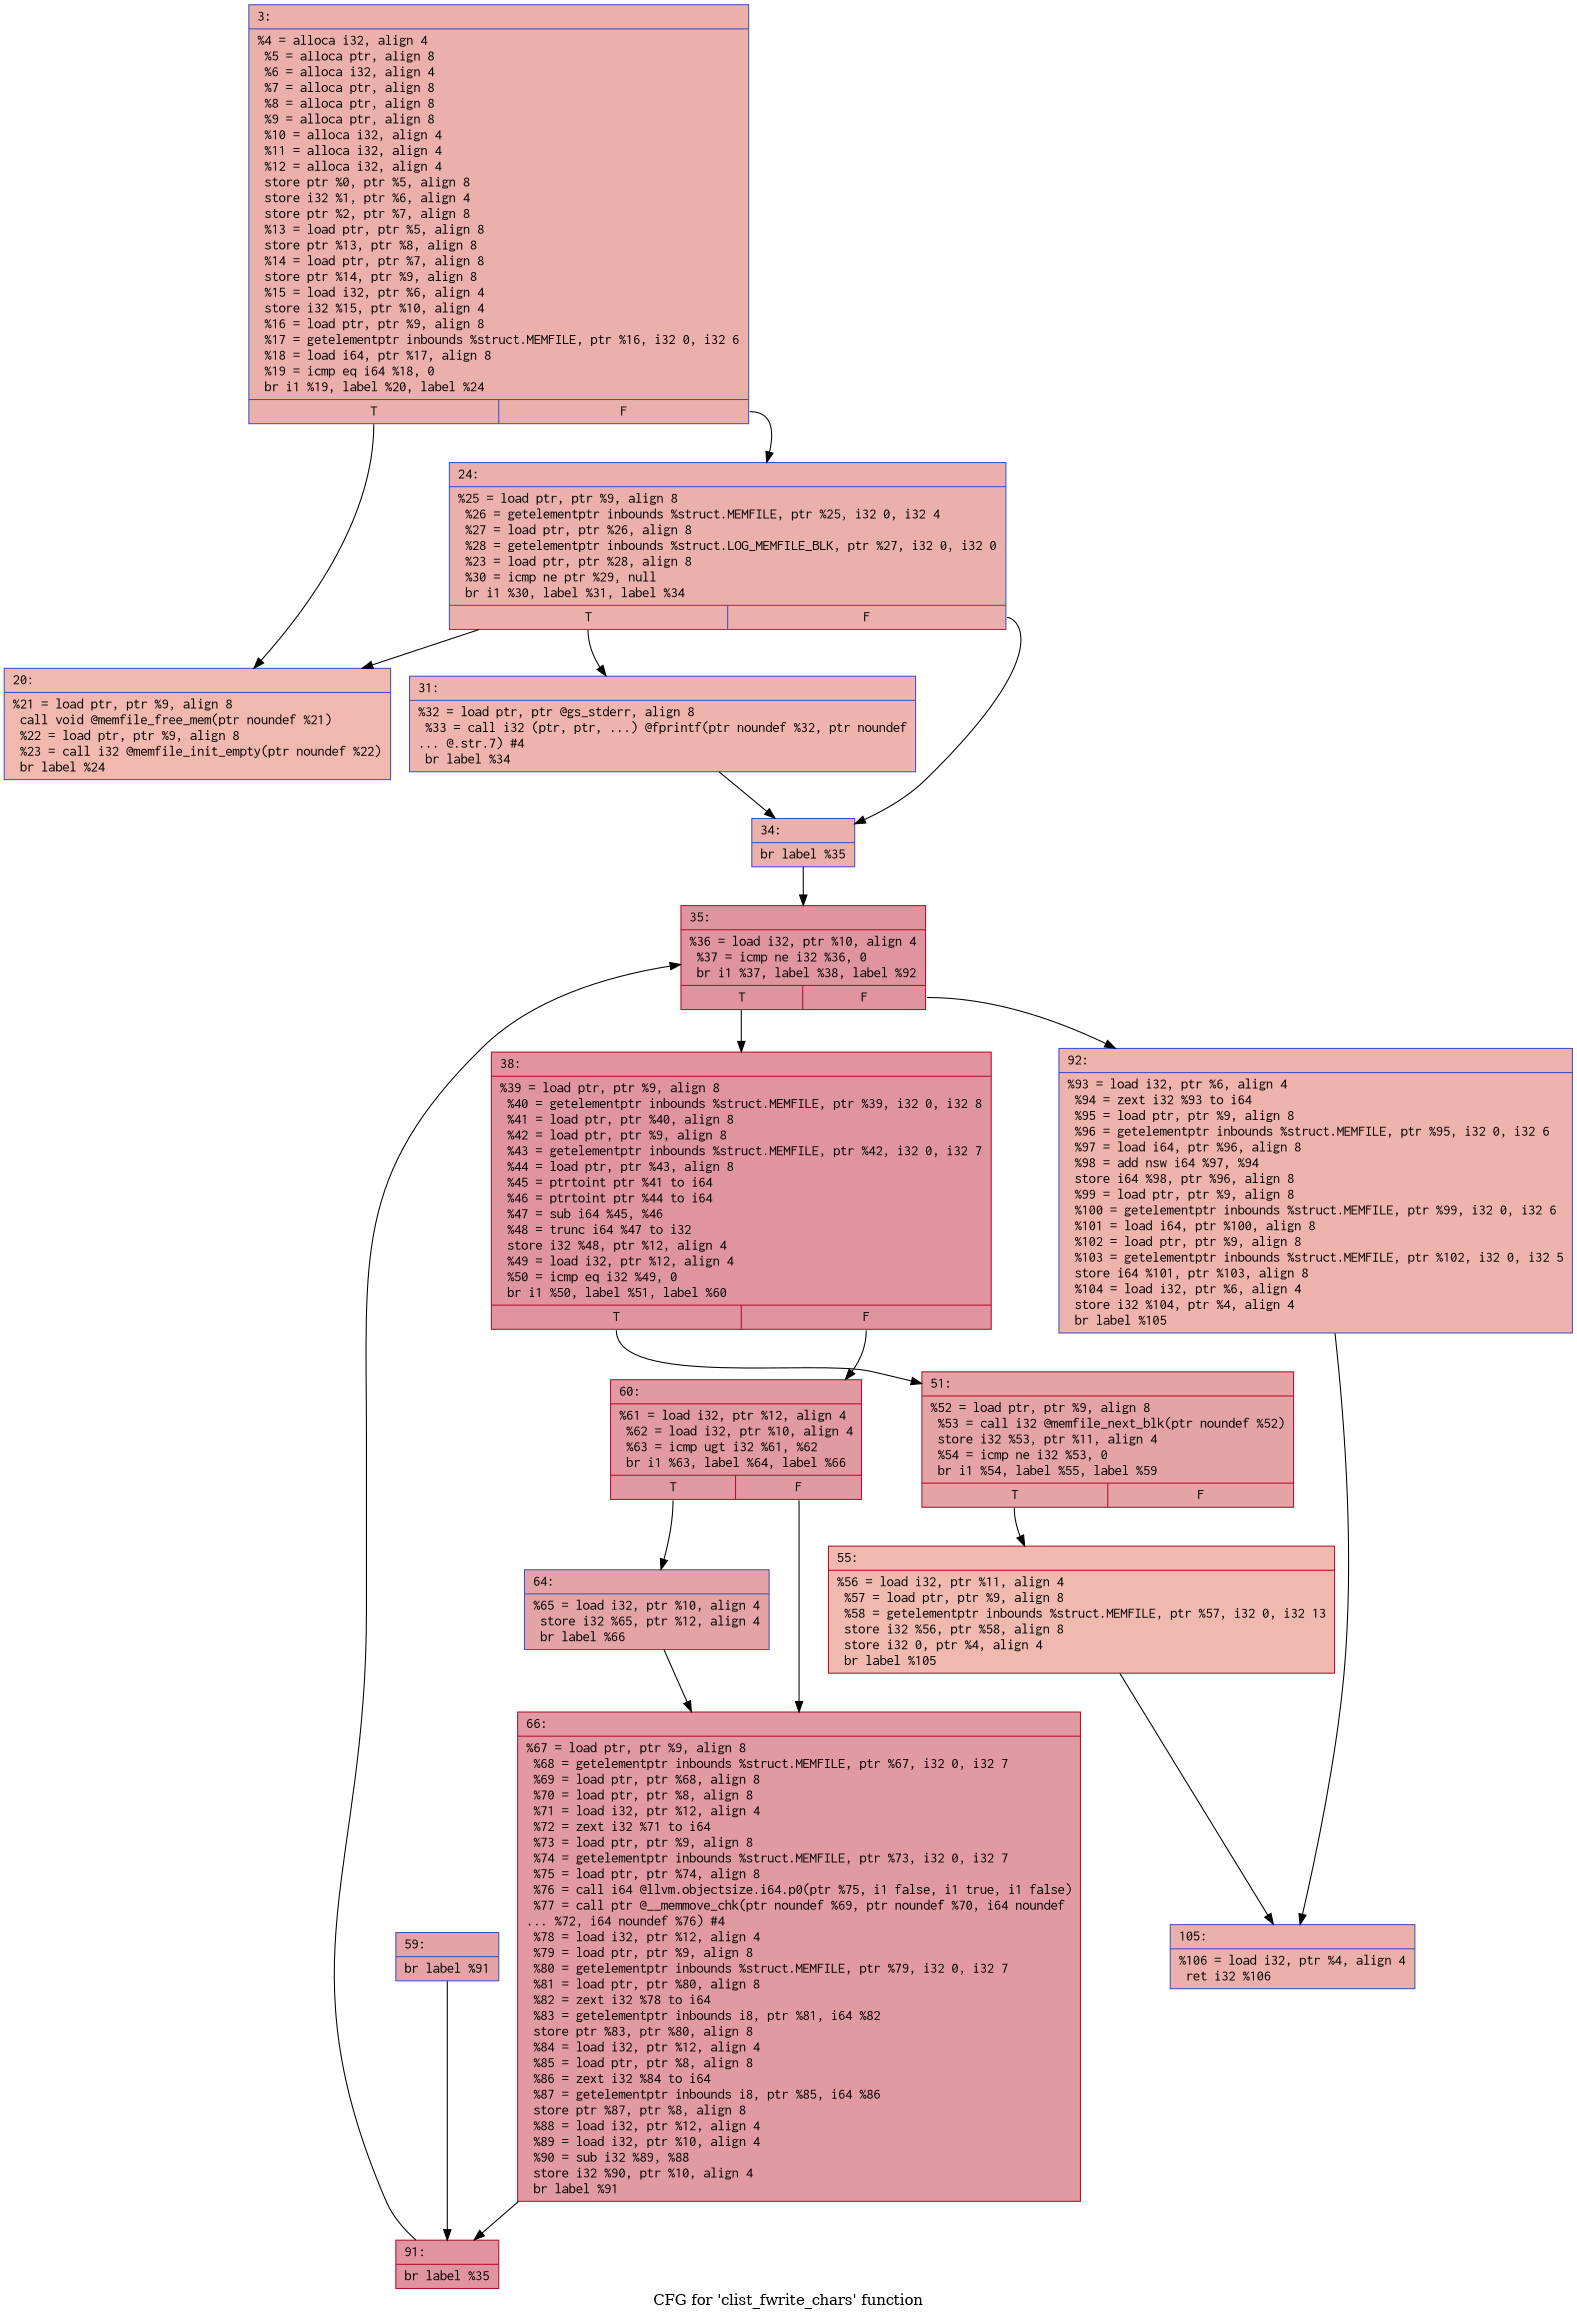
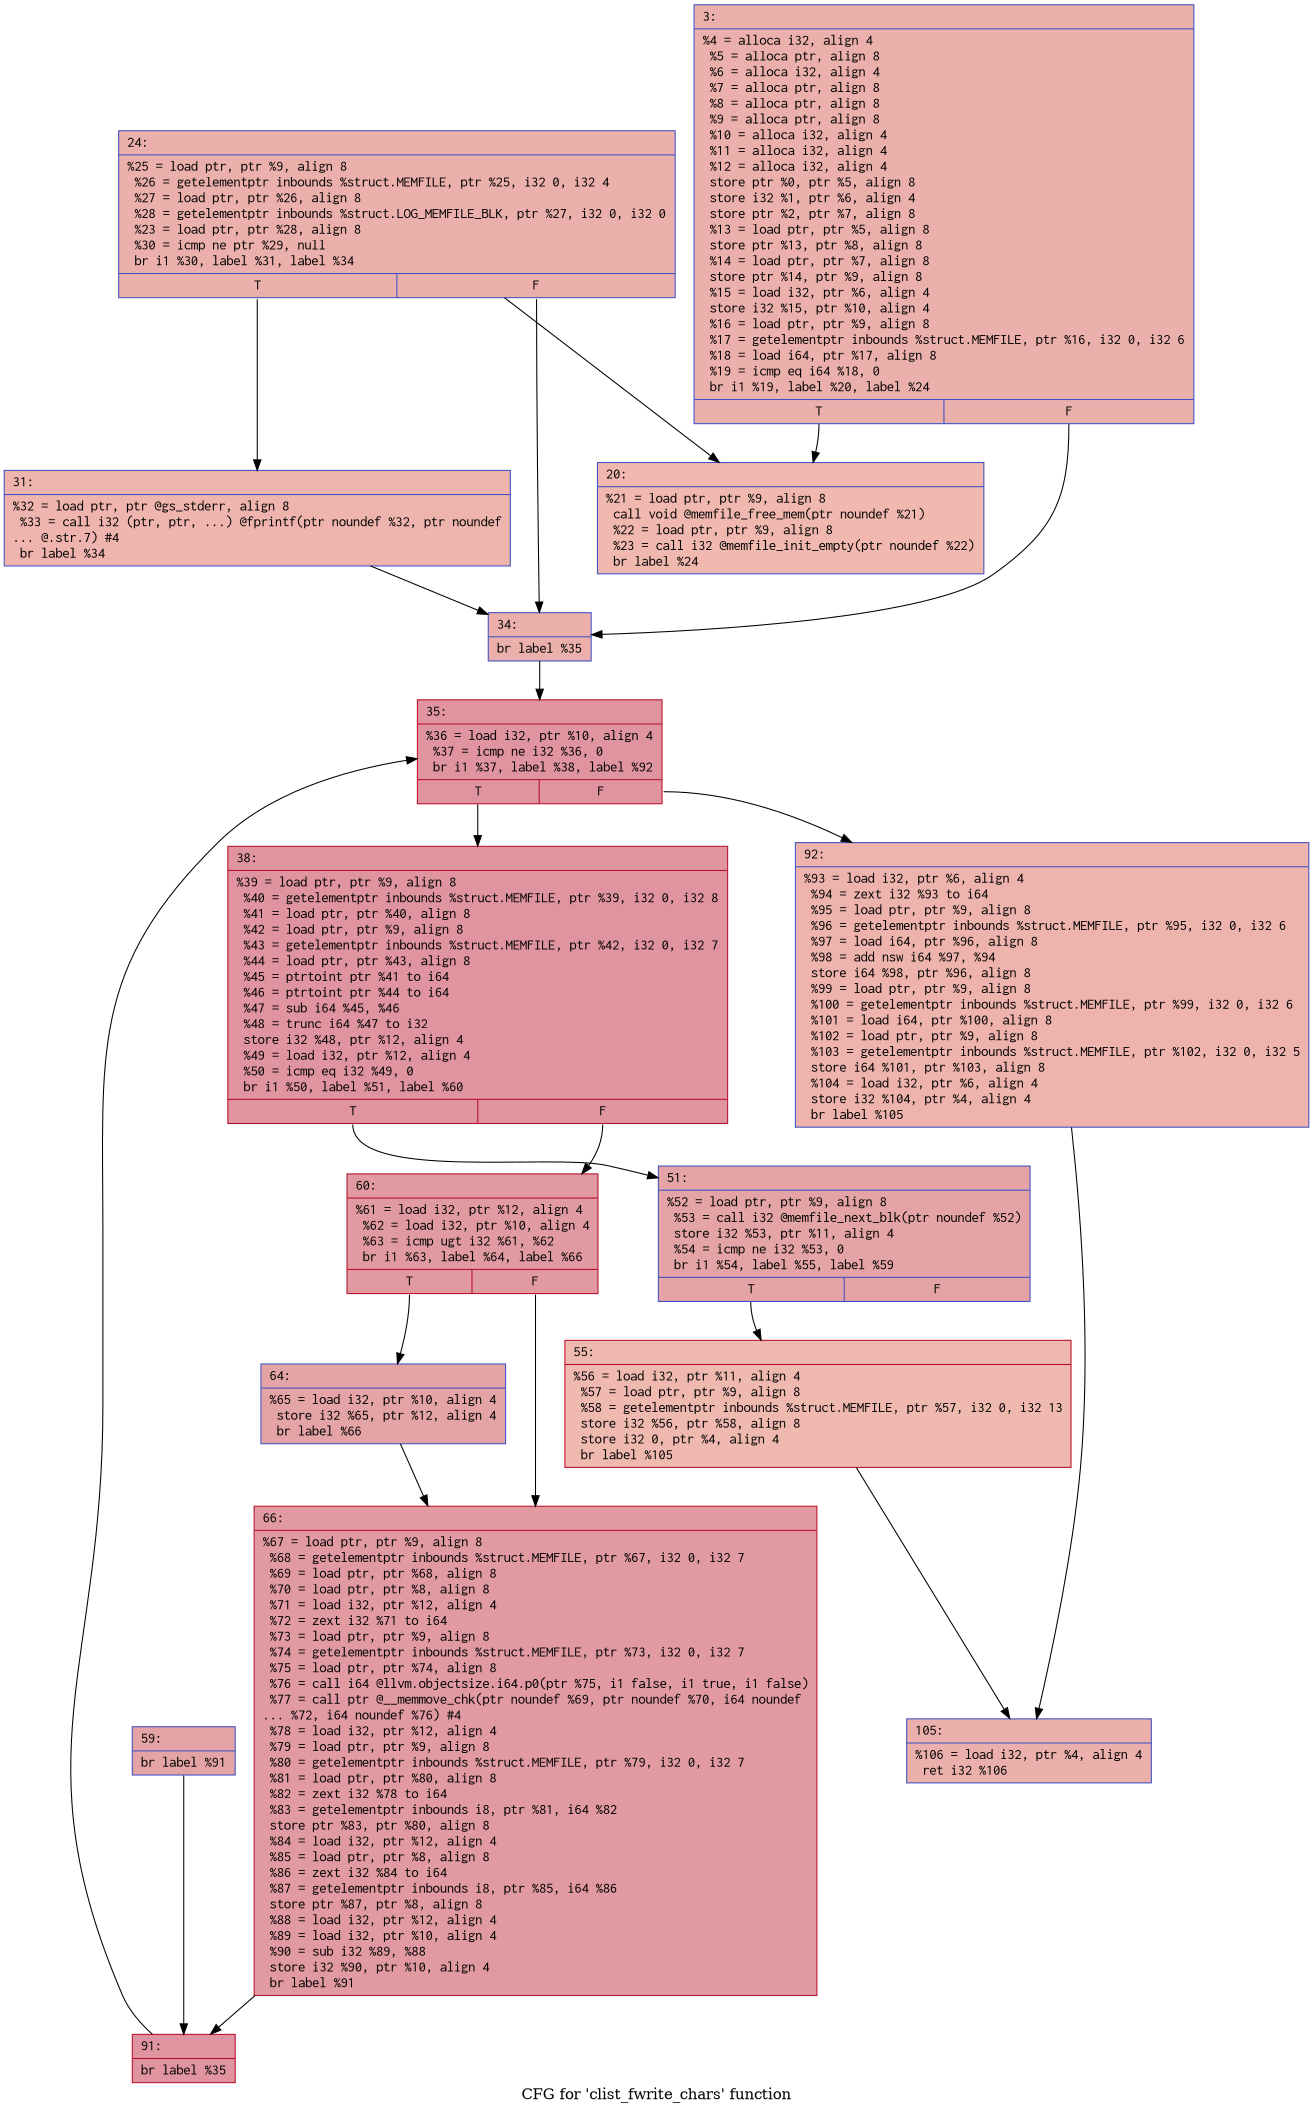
edge "3:" -> "24:": now "3:" -> "34:"
node "51:": color #b70d28ff -> #3d50c3ff
